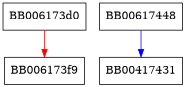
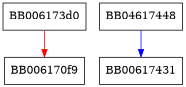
node "BB00617448": label "BB00617448" -> "BB04617448"
node "BB006173f9": label "BB006173f9" -> "BB006170f9"
node "BB00417431": label "BB00417431" -> "BB00617431"
